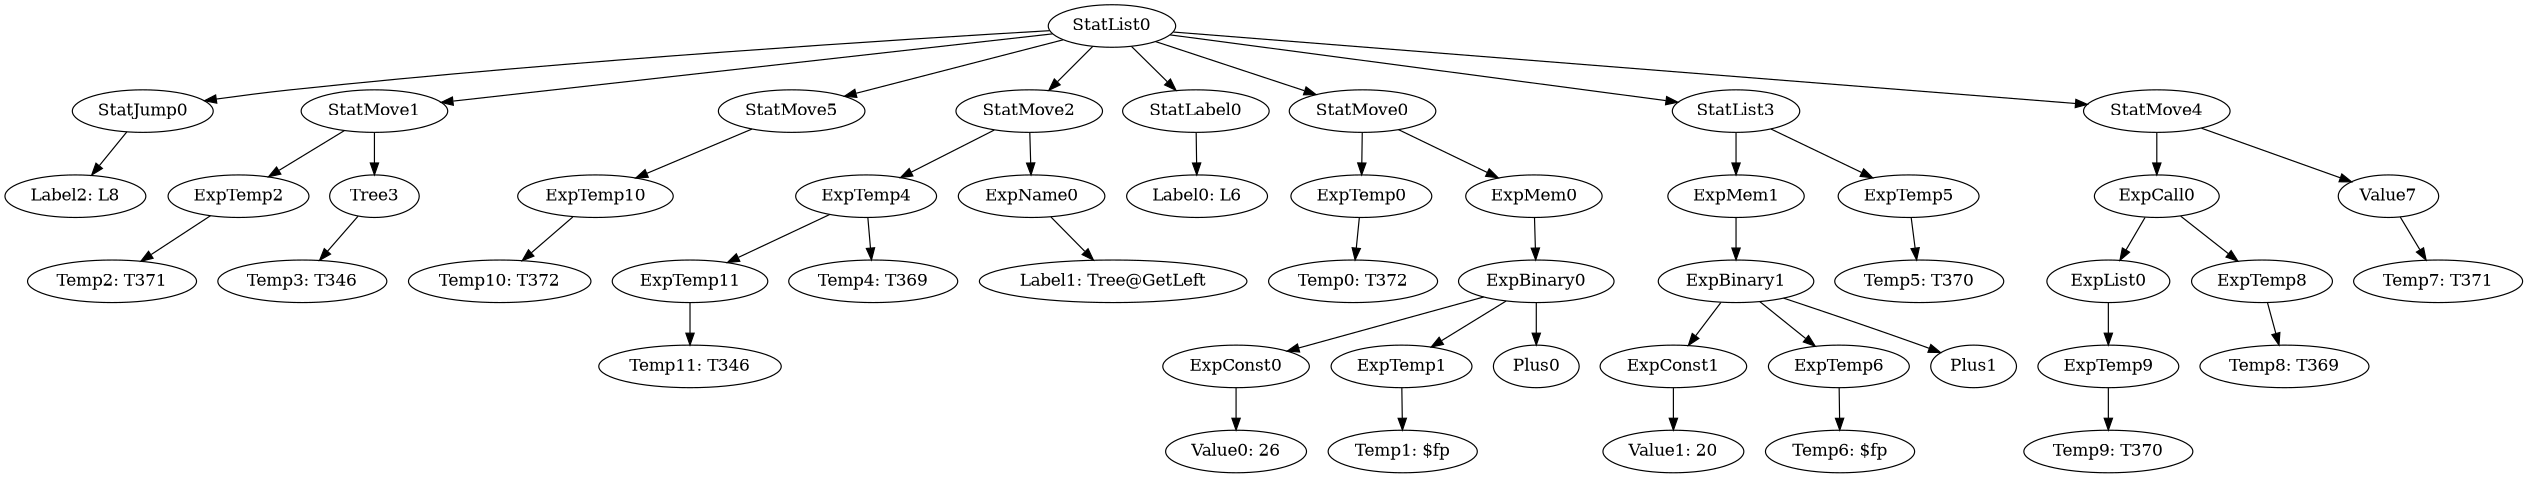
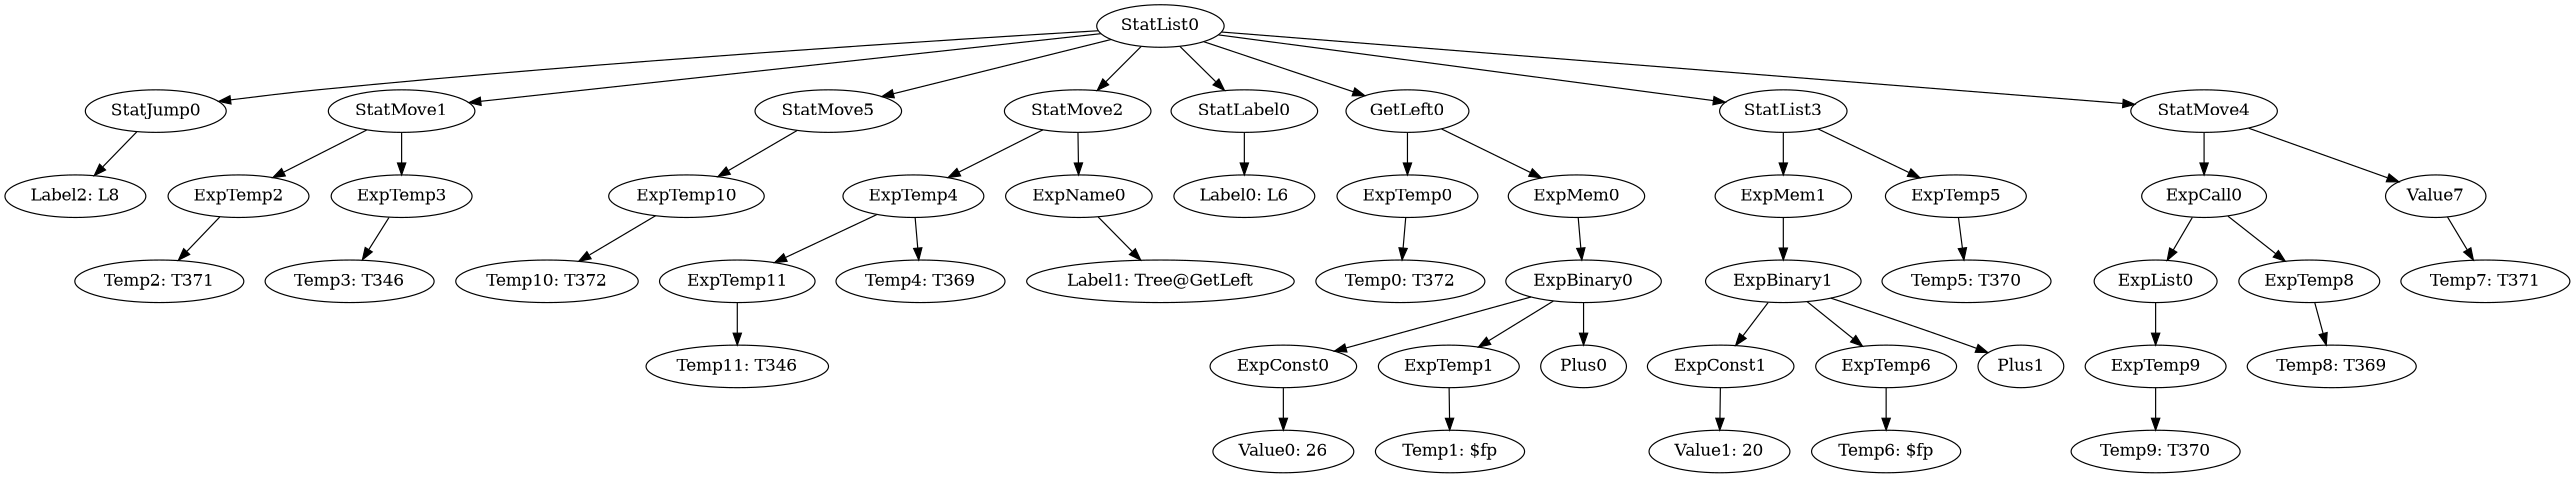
node "StatMove0": label "StatMove0" -> "GetLeft0"
node "Tree3": label "Tree3" -> "ExpTemp3"
